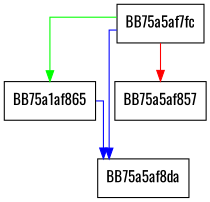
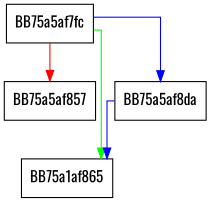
edge "BB75a1af865" -> "BB75a5af8da": reversed
